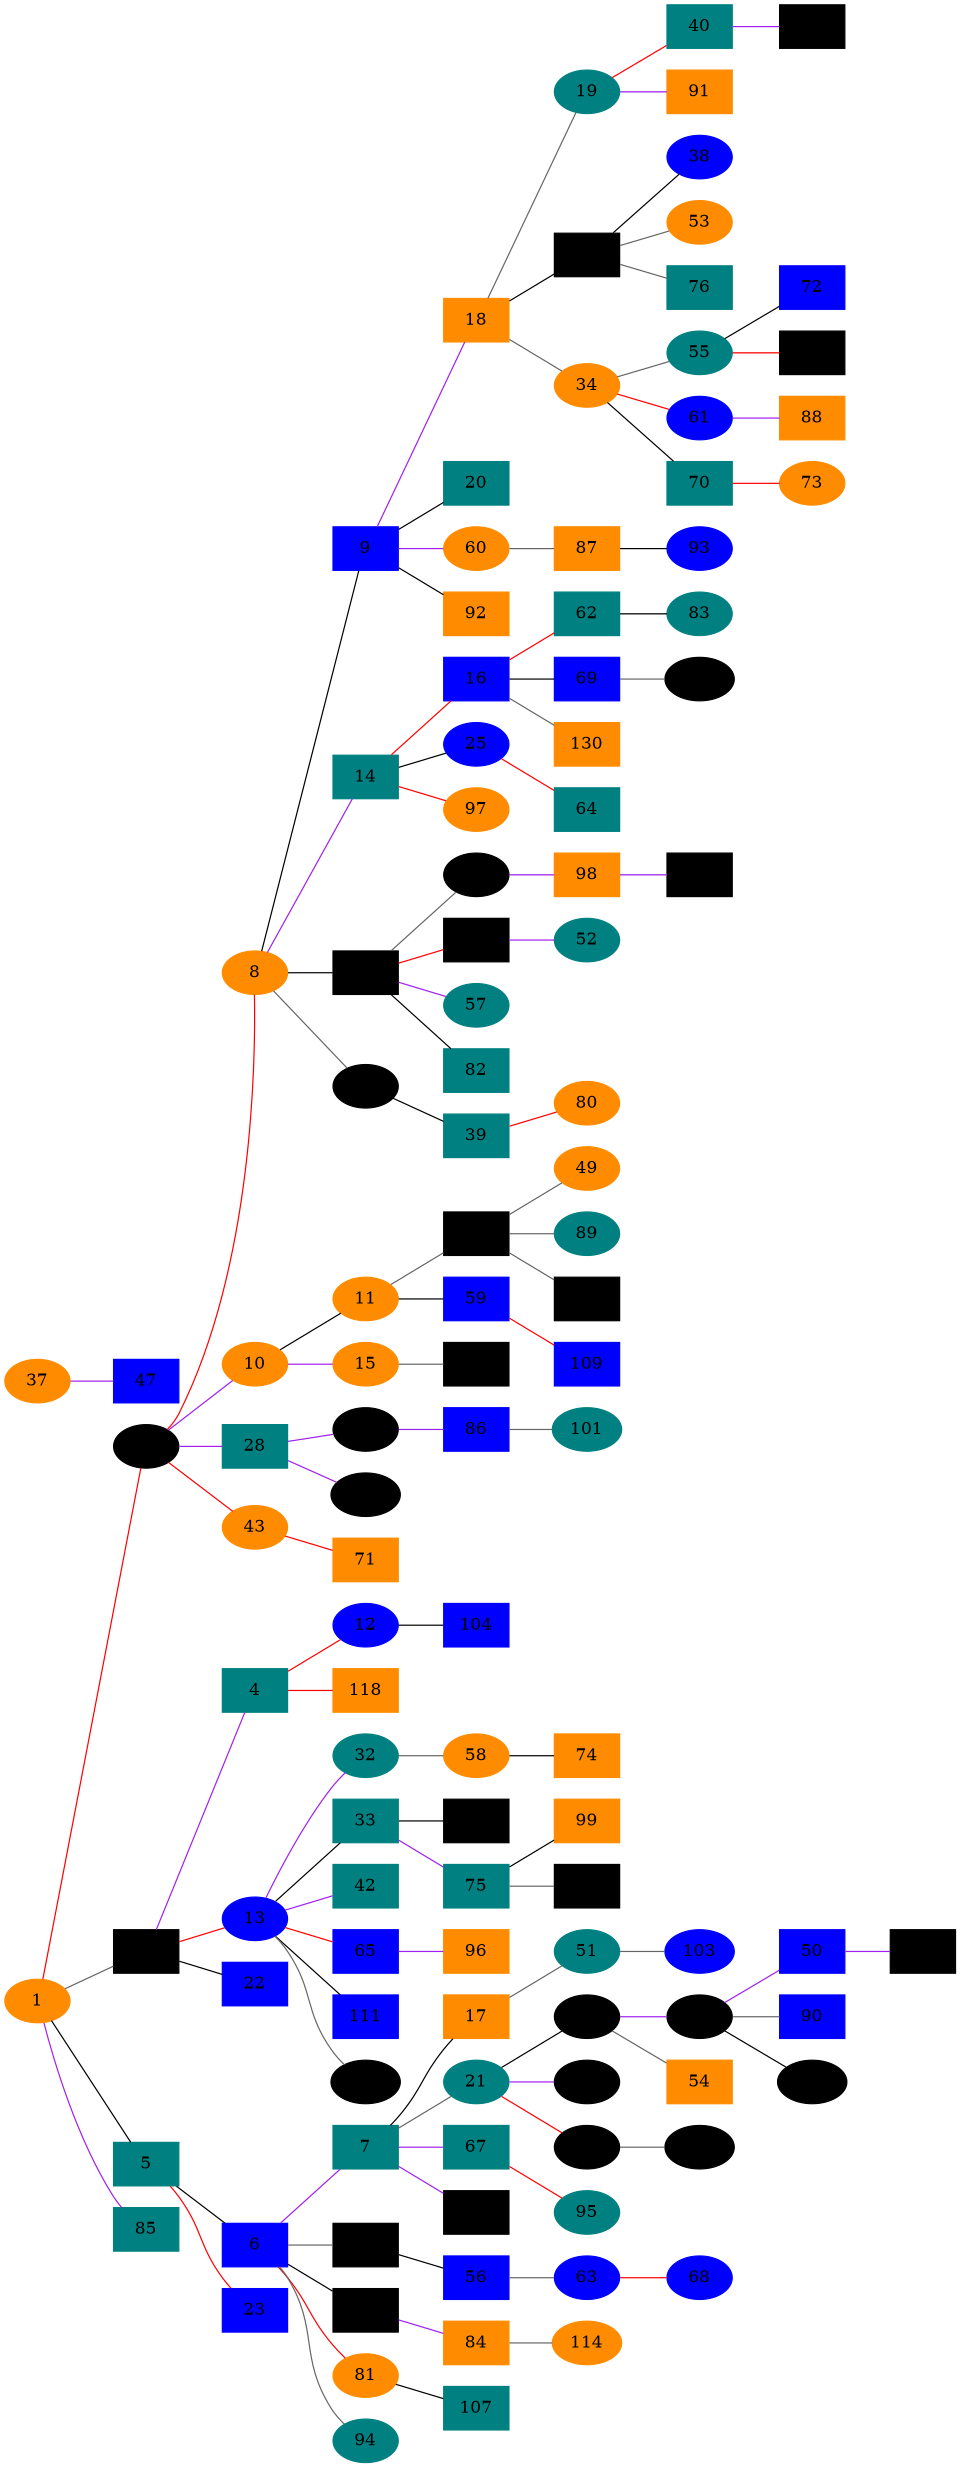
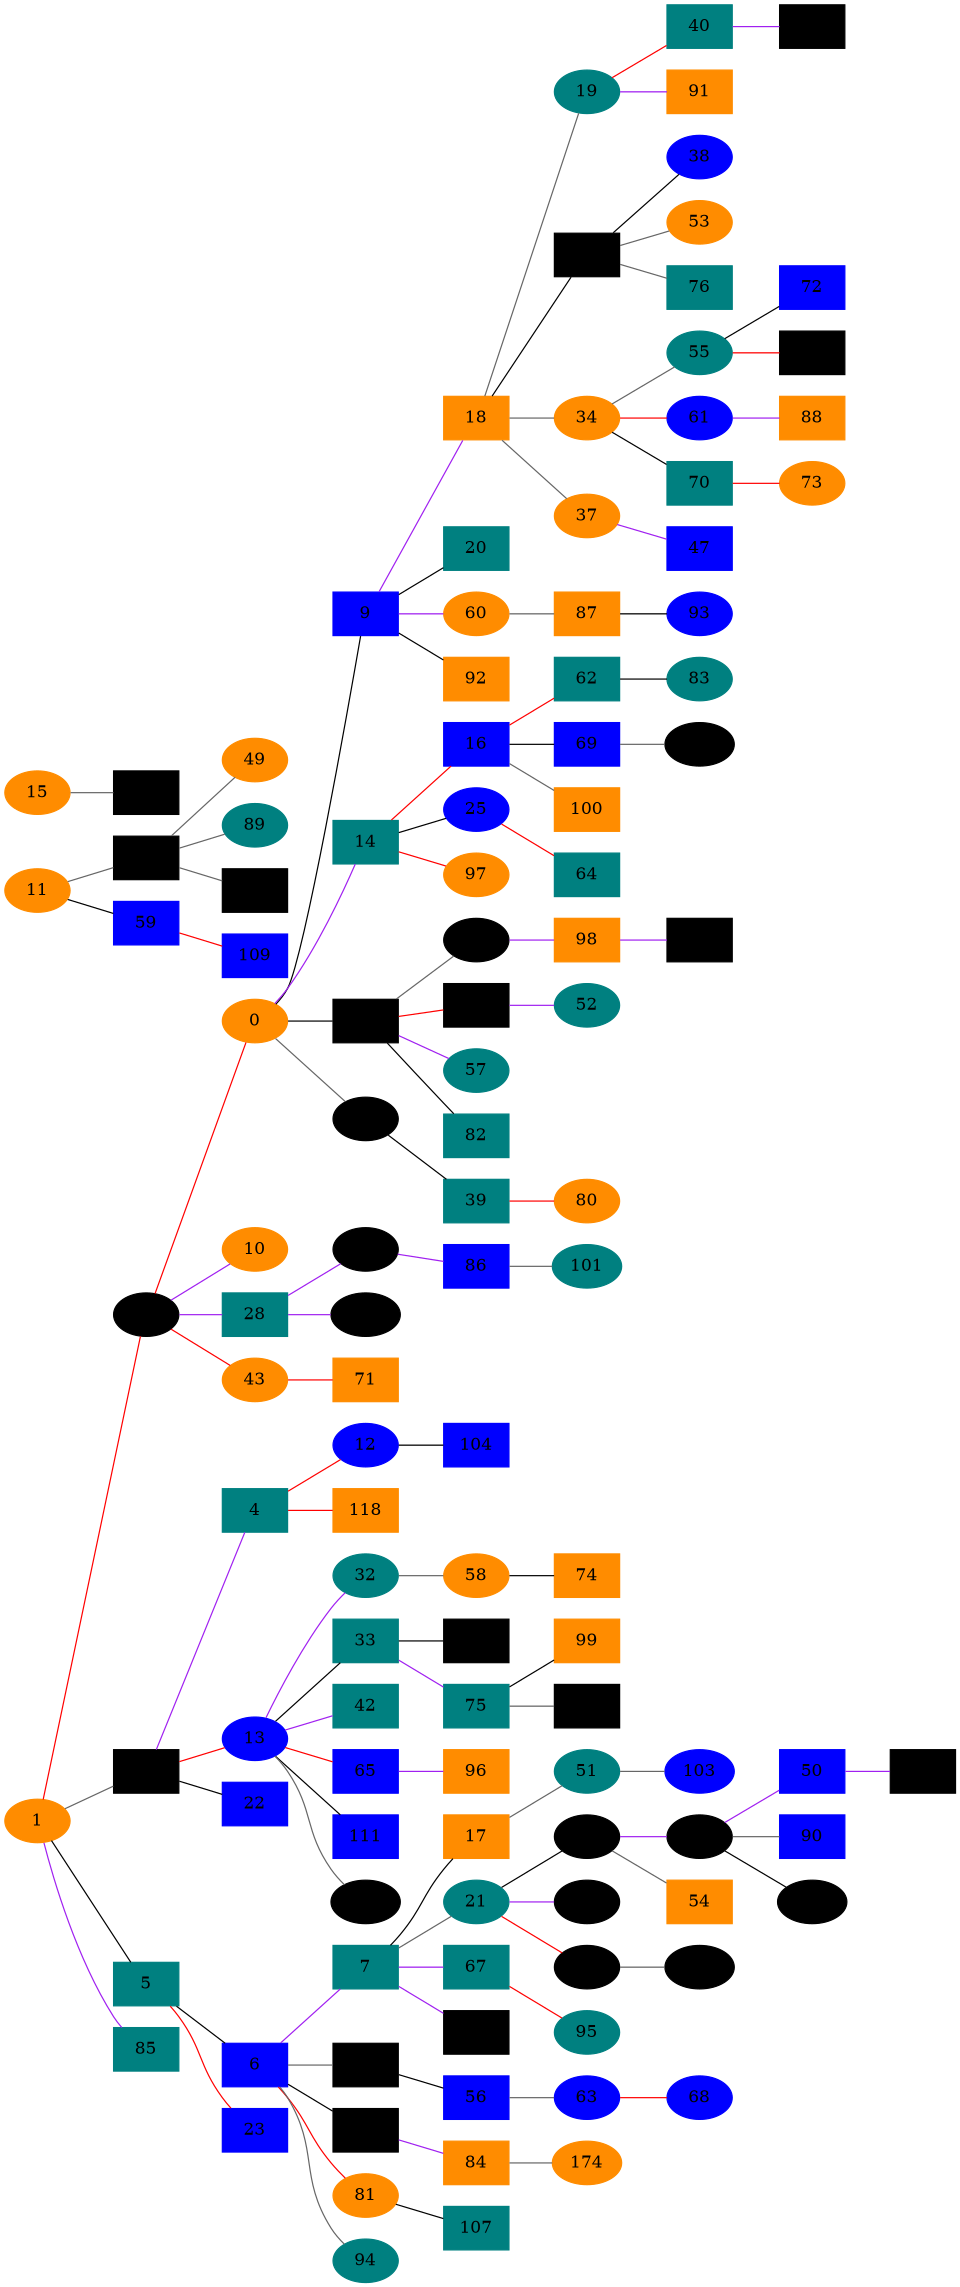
edge "18" -- "37": added
node "130": label "130" -> "100"
node "8": label "8" -> "0"
edge "11" -- "10": removed
edge "10" -- "15": removed
node "114": label "114" -> "174"
